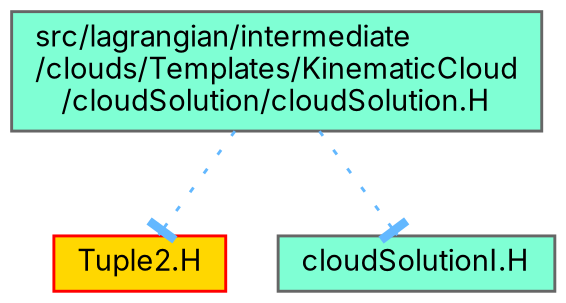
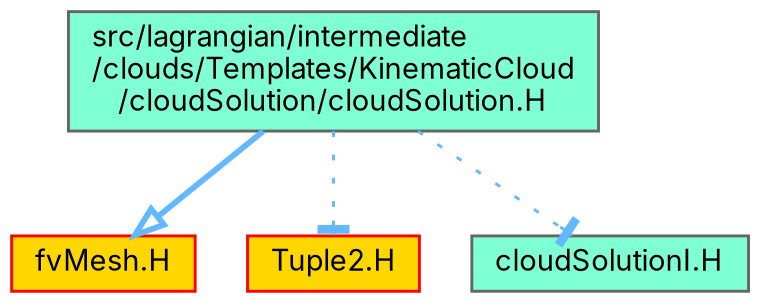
node "fvMesh.H": added
